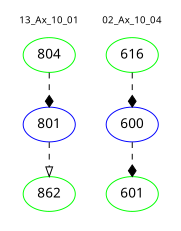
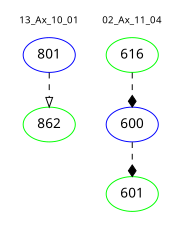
cluster "02_Ax_10_04": label "02_Ax_10_04" -> "02_Ax_11_04"
node "804": removed
